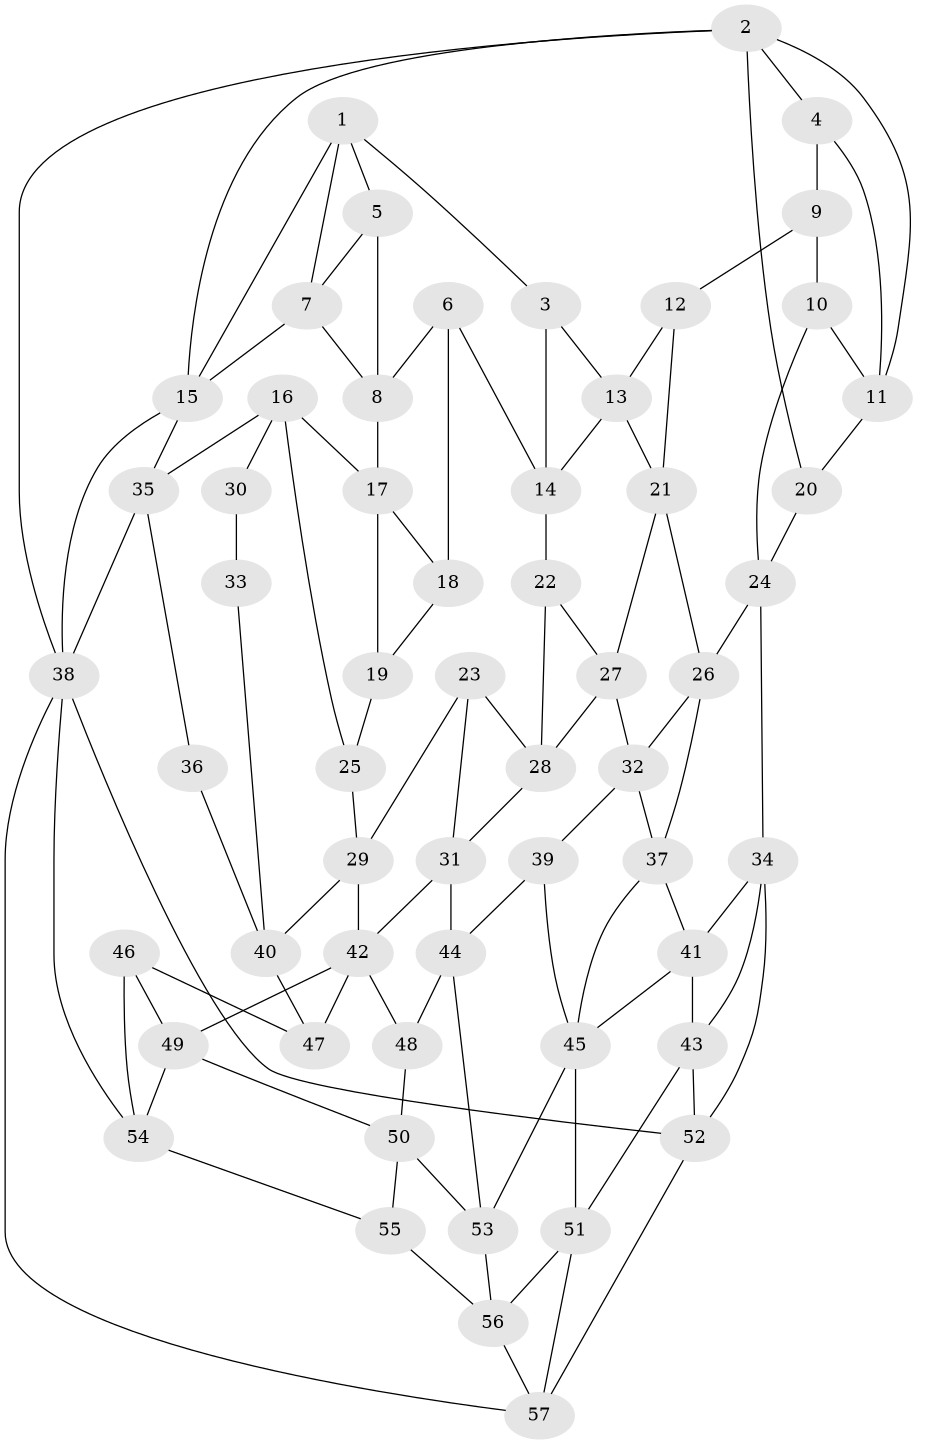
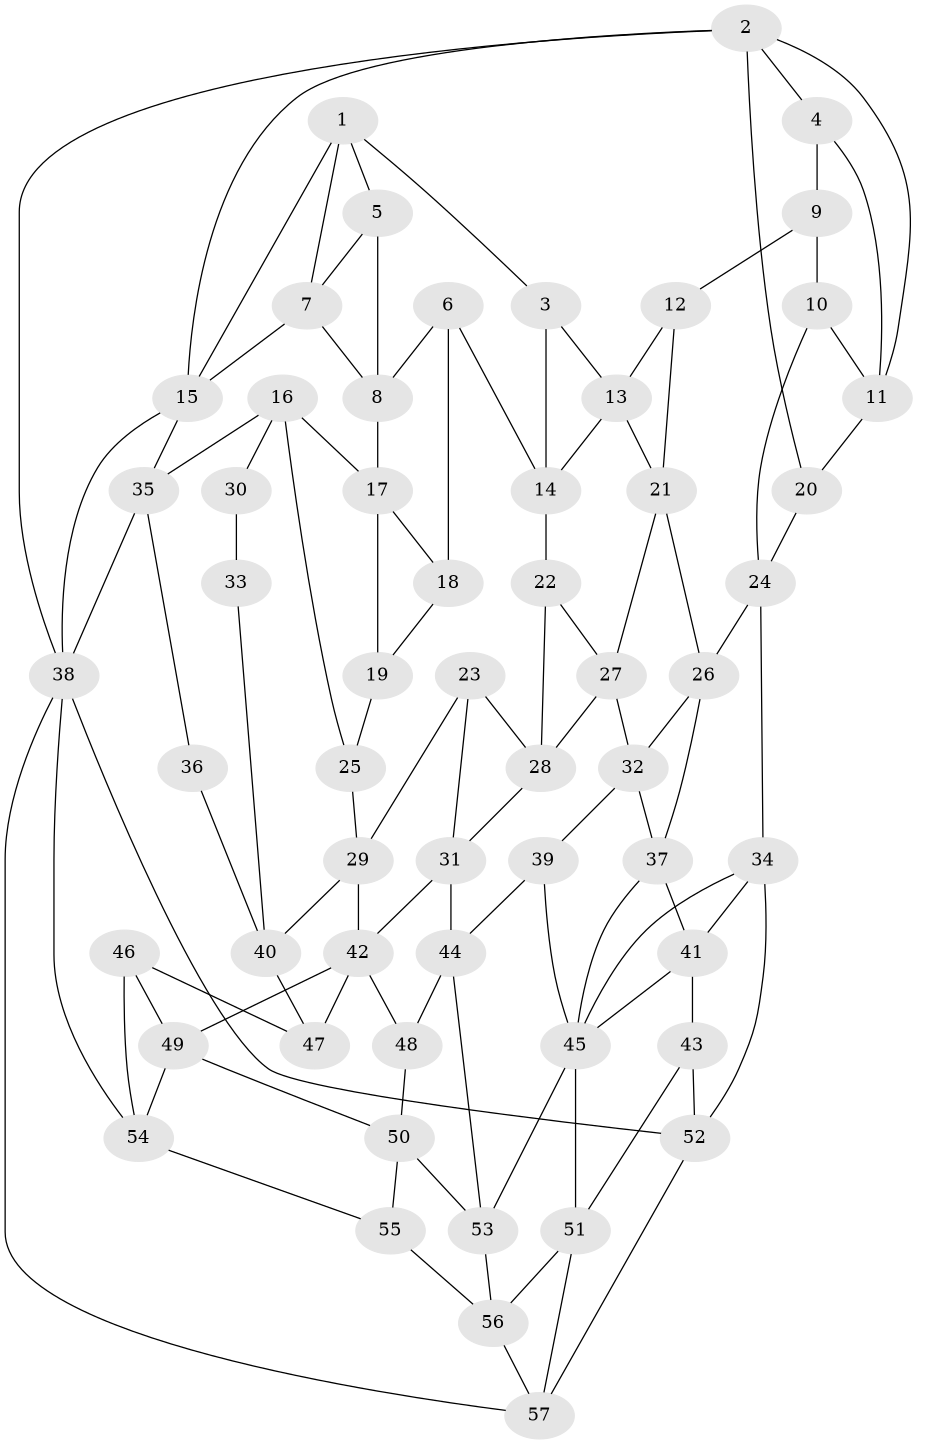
edge "34" -- "43": now "34" -- "45"
